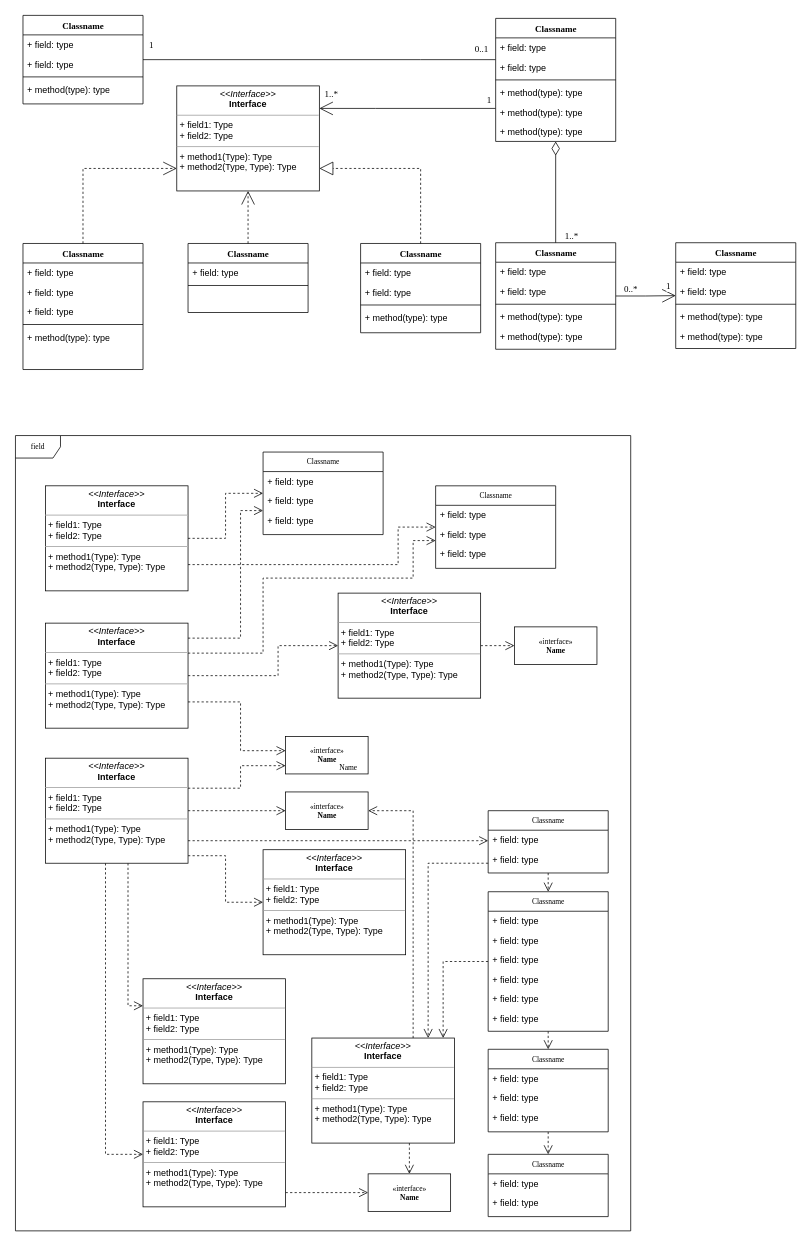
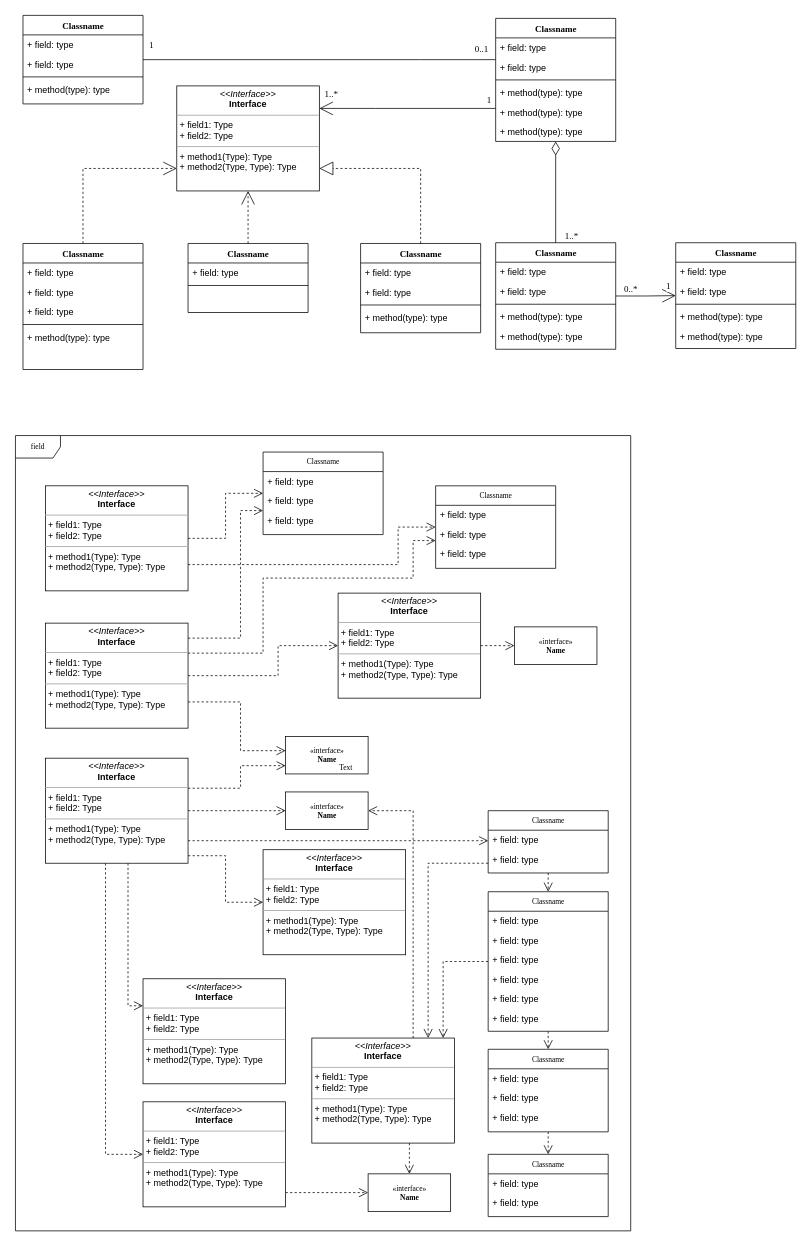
node "Name": label "Name" -> "Text"
